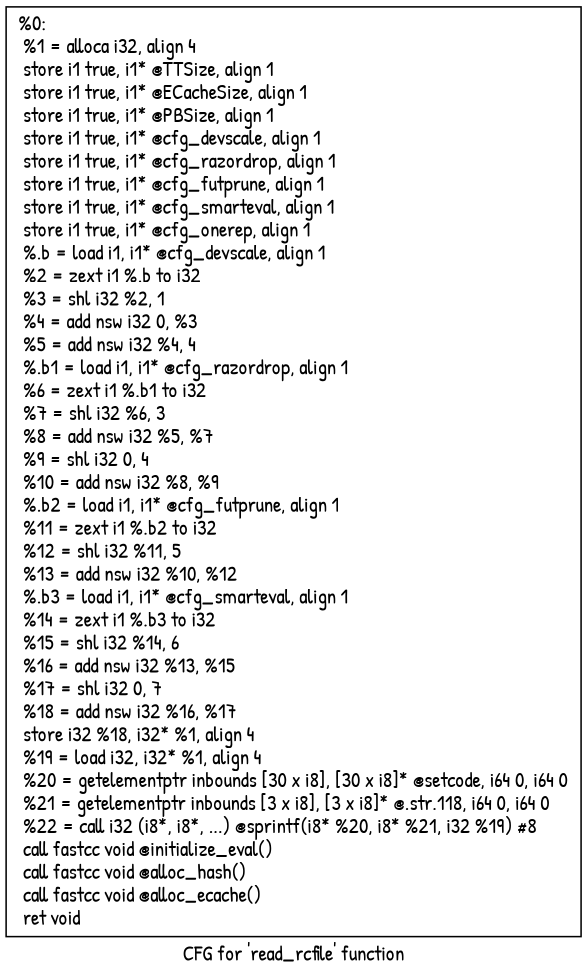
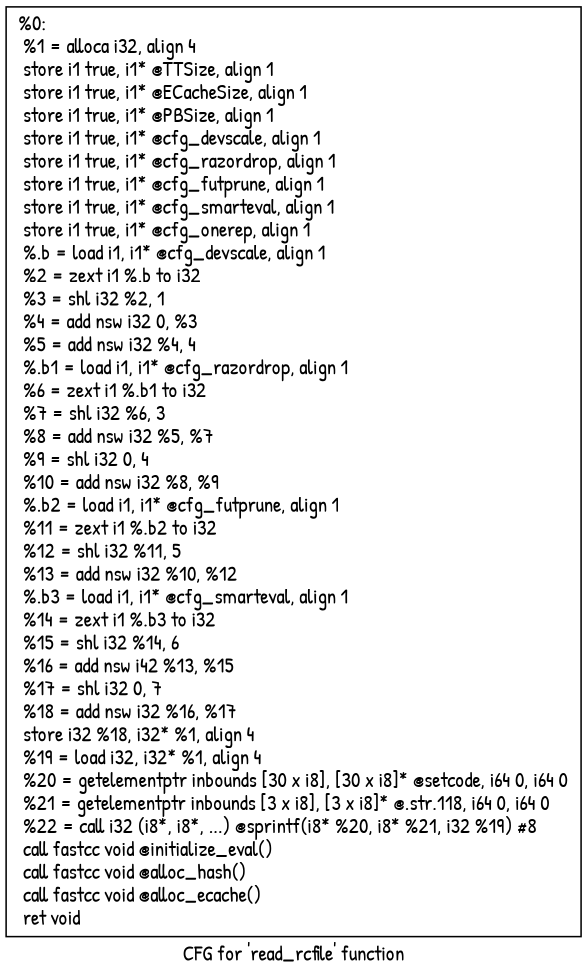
node "%0:": text "%16 = add nsw i32 %13, %15" -> "%16 = add nsw i42 %13, %15"
